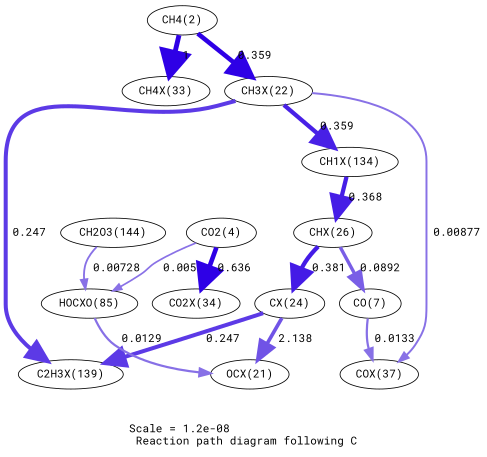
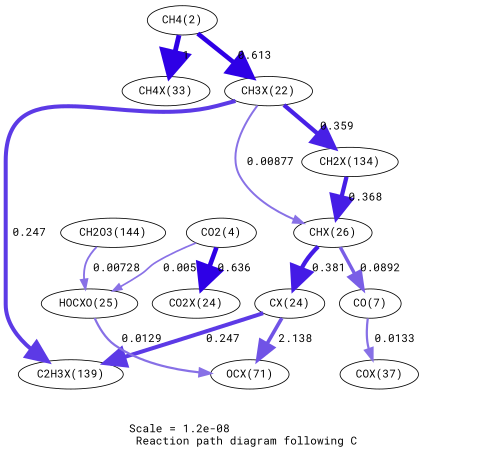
edge "CH4(2)" -> "CH3X(22)": label " 0.359" -> " 0.613"
node "CH1X(134)": label "CH1X(134)" -> "CH2X(134)"
edge "CH3X(22)" -> "COX(37)": now "CH3X(22)" -> "CHX(26)"
node "HOCXO(85)": label "HOCXO(85)" -> "HOCXO(25)"
node "CO2X(34)": label "CO2X(34)" -> "CO2X(24)"
node "OCX(21)": label "OCX(21)" -> "OCX(71)"
